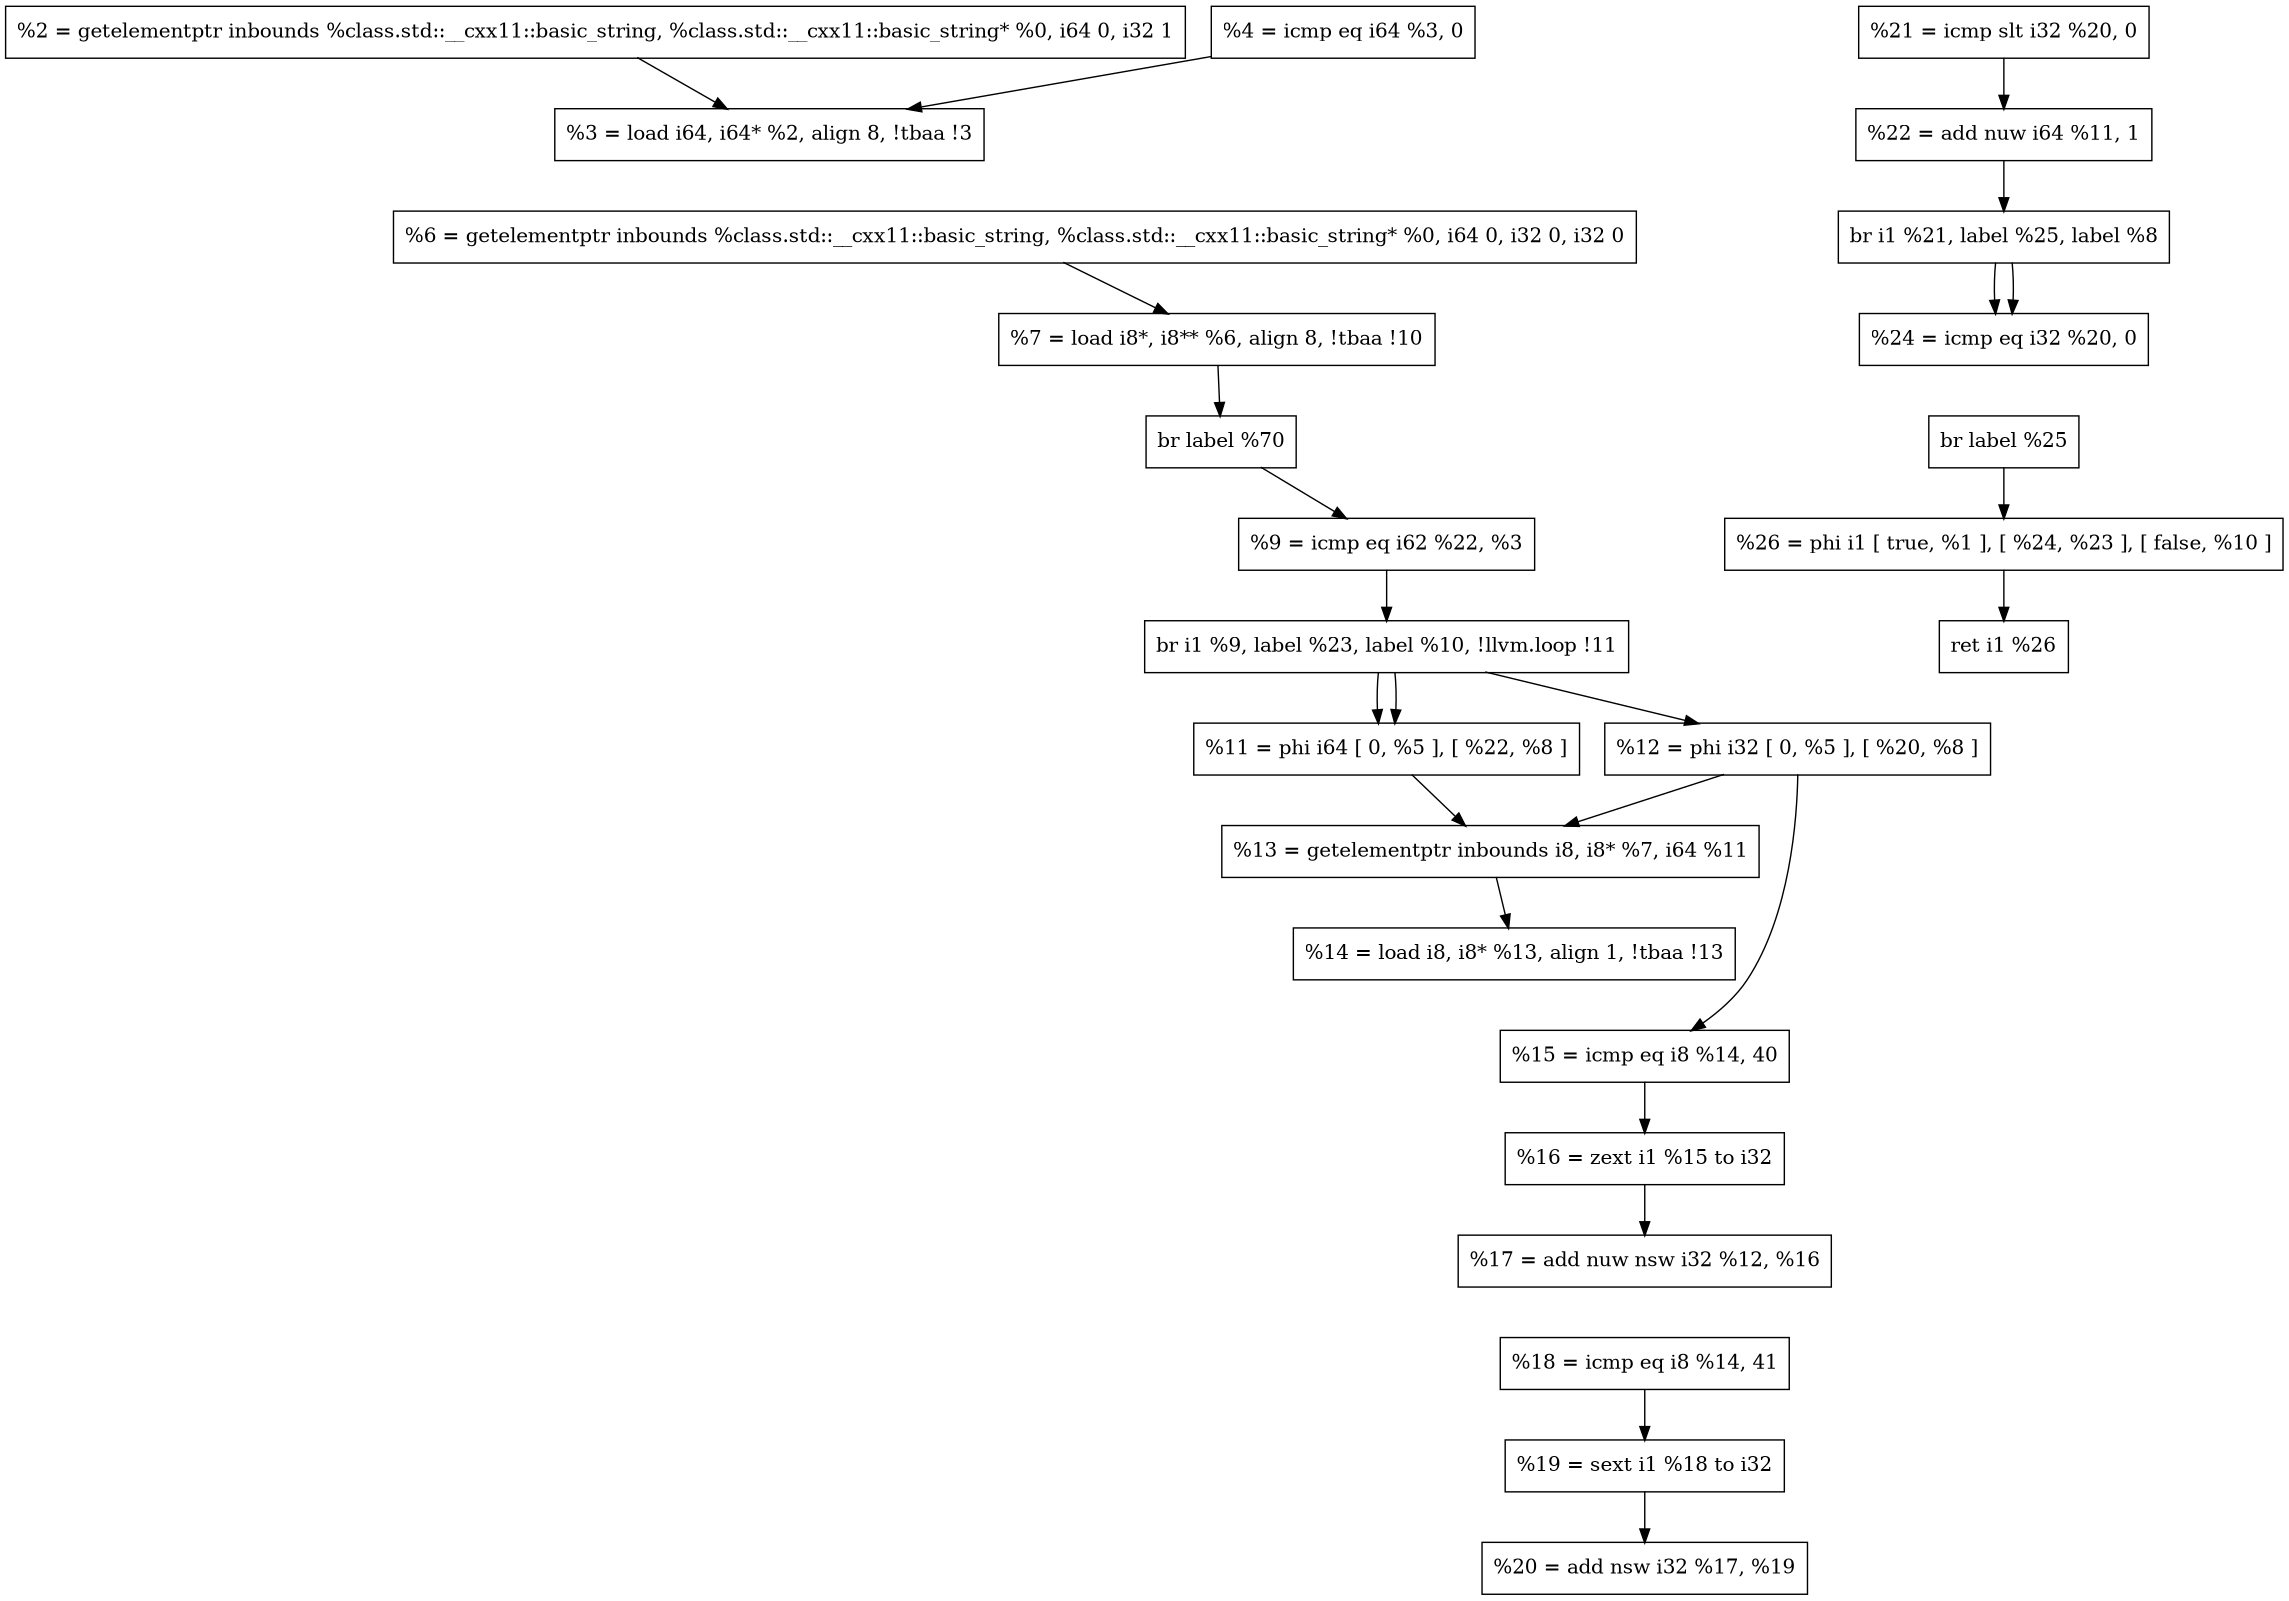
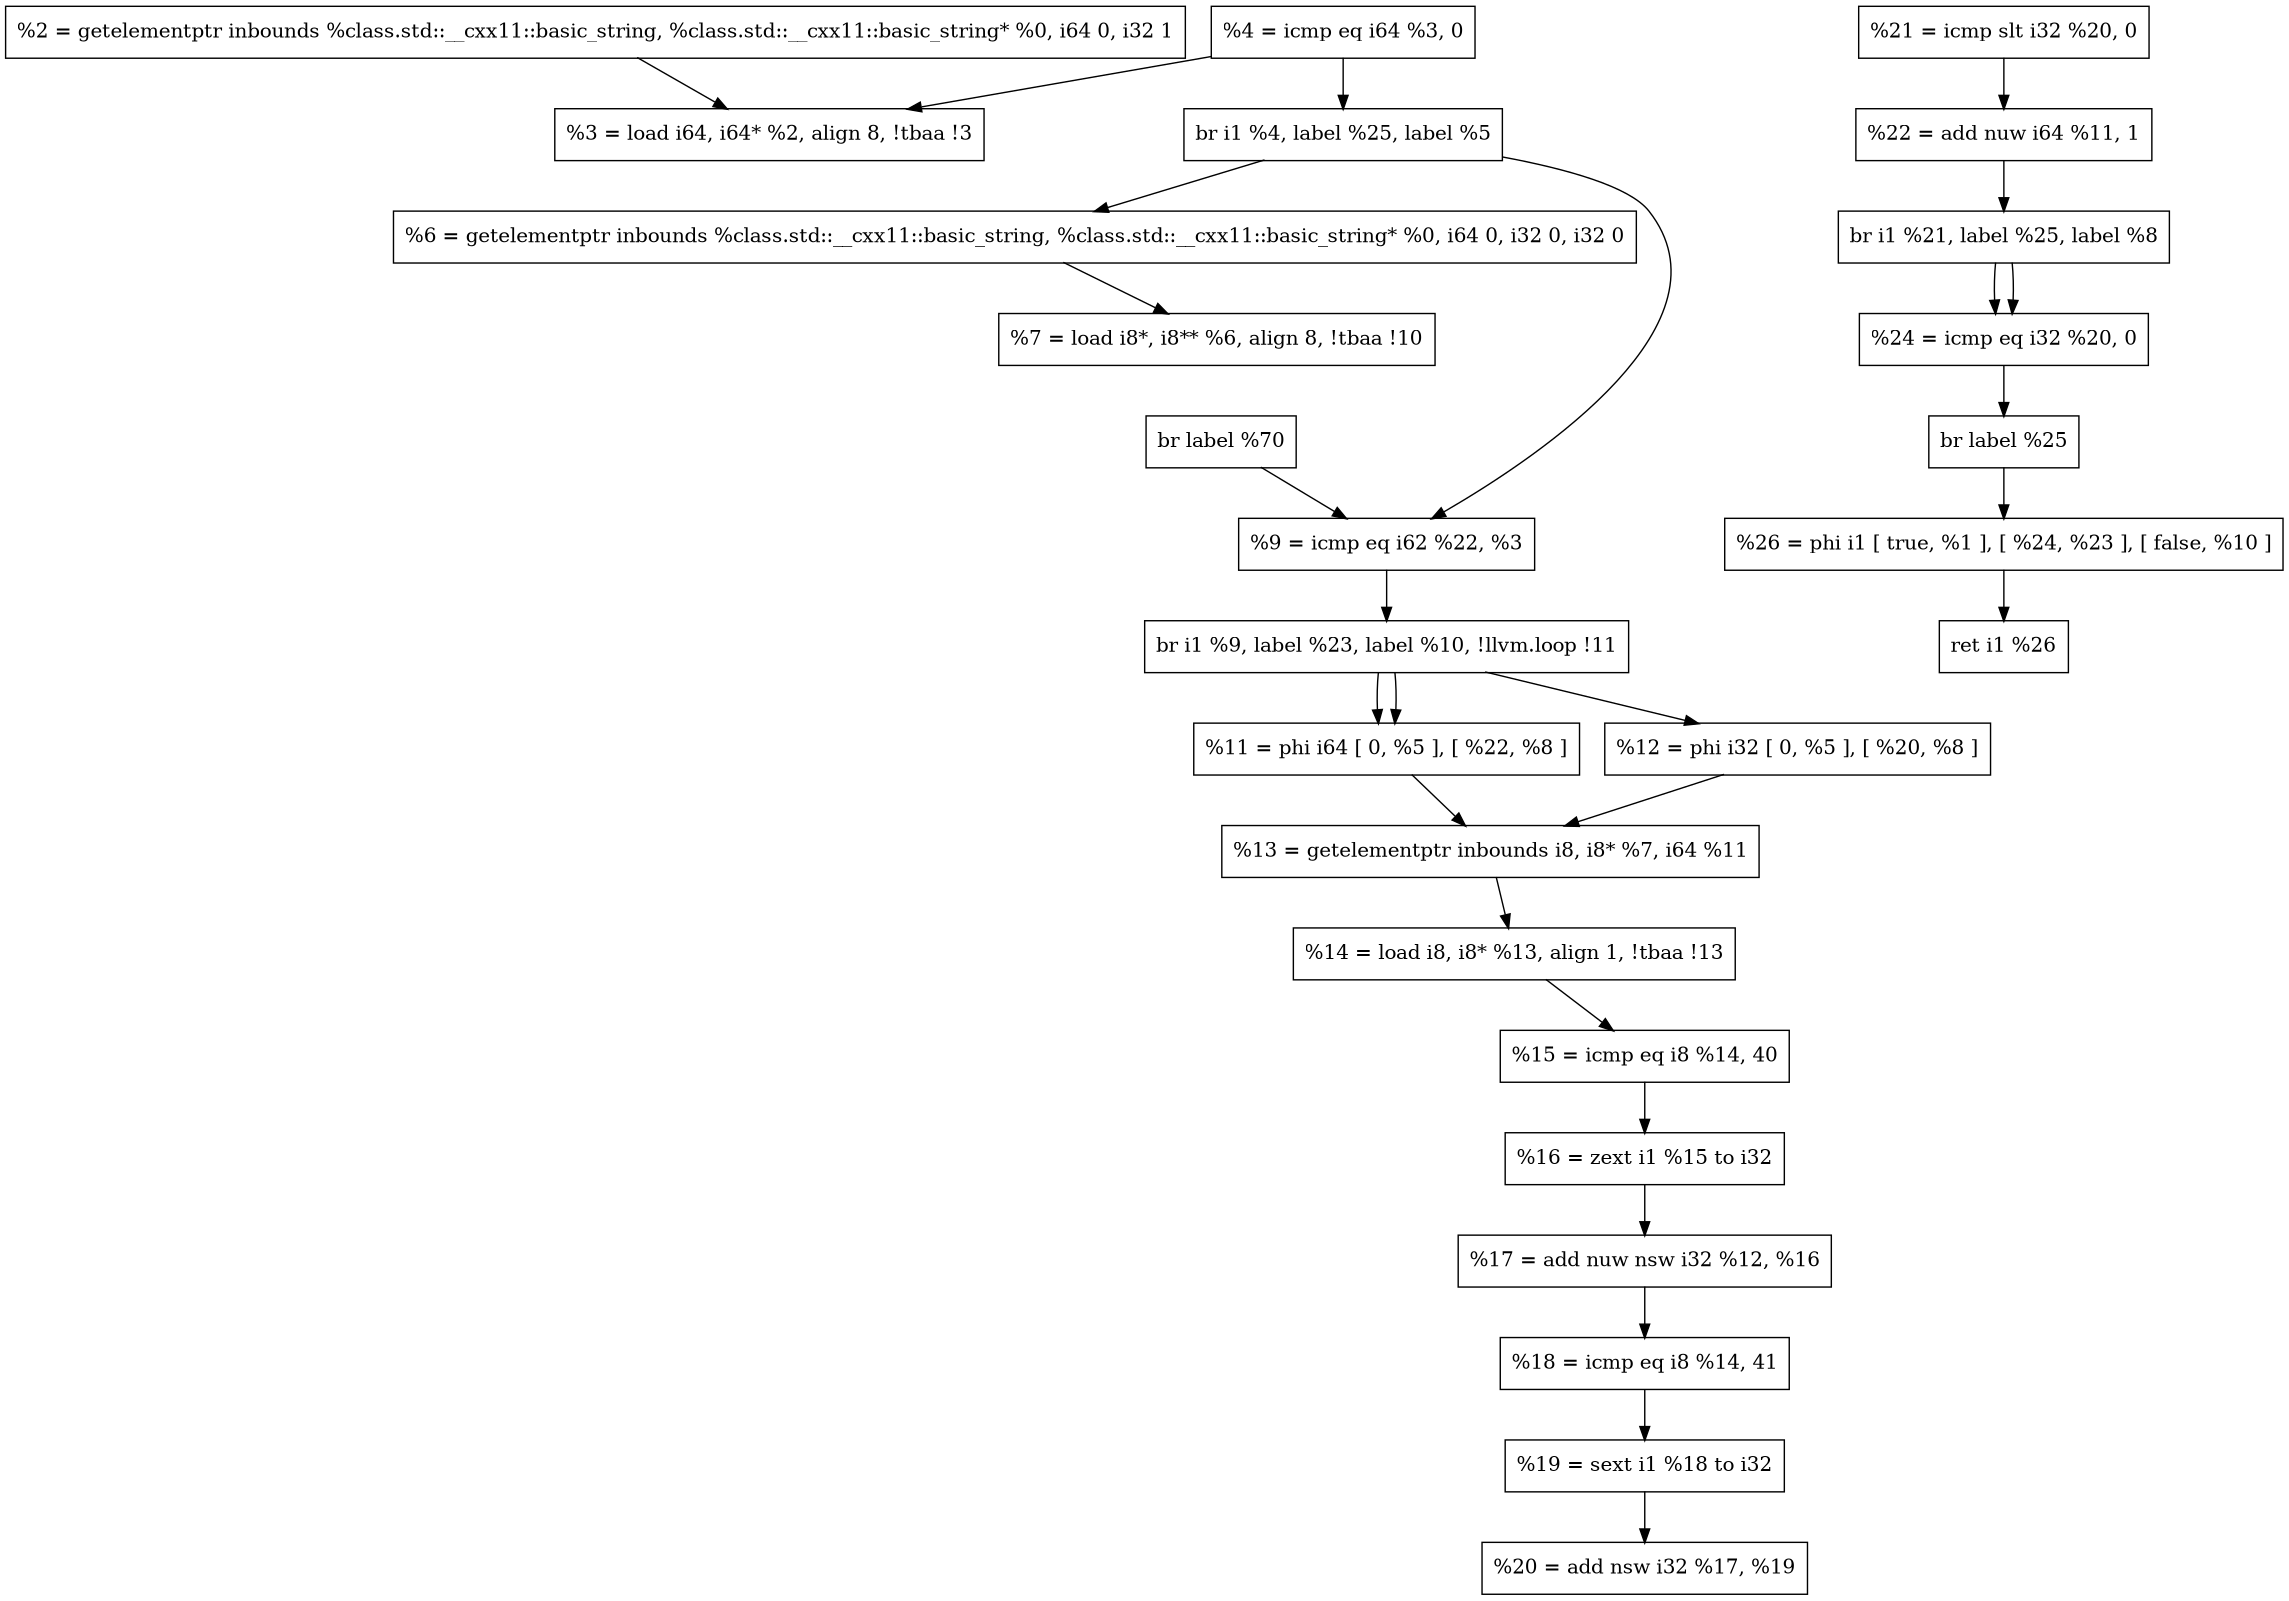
node "br i1 %4, label %25, label %5": added
edge "%7 = load i8*, i8** %6, align 8, !tbaa !10" -> "br label %70": removed
edge "%24 = icmp eq i32 %20, 0" -> "br label %25": added
edge "%12 = phi i32 [ 0, %5 ], [ %20, %8 ]" -> "%15 = icmp eq i8 %14, 40": now "%14 = load i8, i8* %13, align 1, !tbaa !13" -> "%15 = icmp eq i8 %14, 40"
edge "%17 = add nuw nsw i32 %12, %16" -> "%18 = icmp eq i8 %14, 41": added
